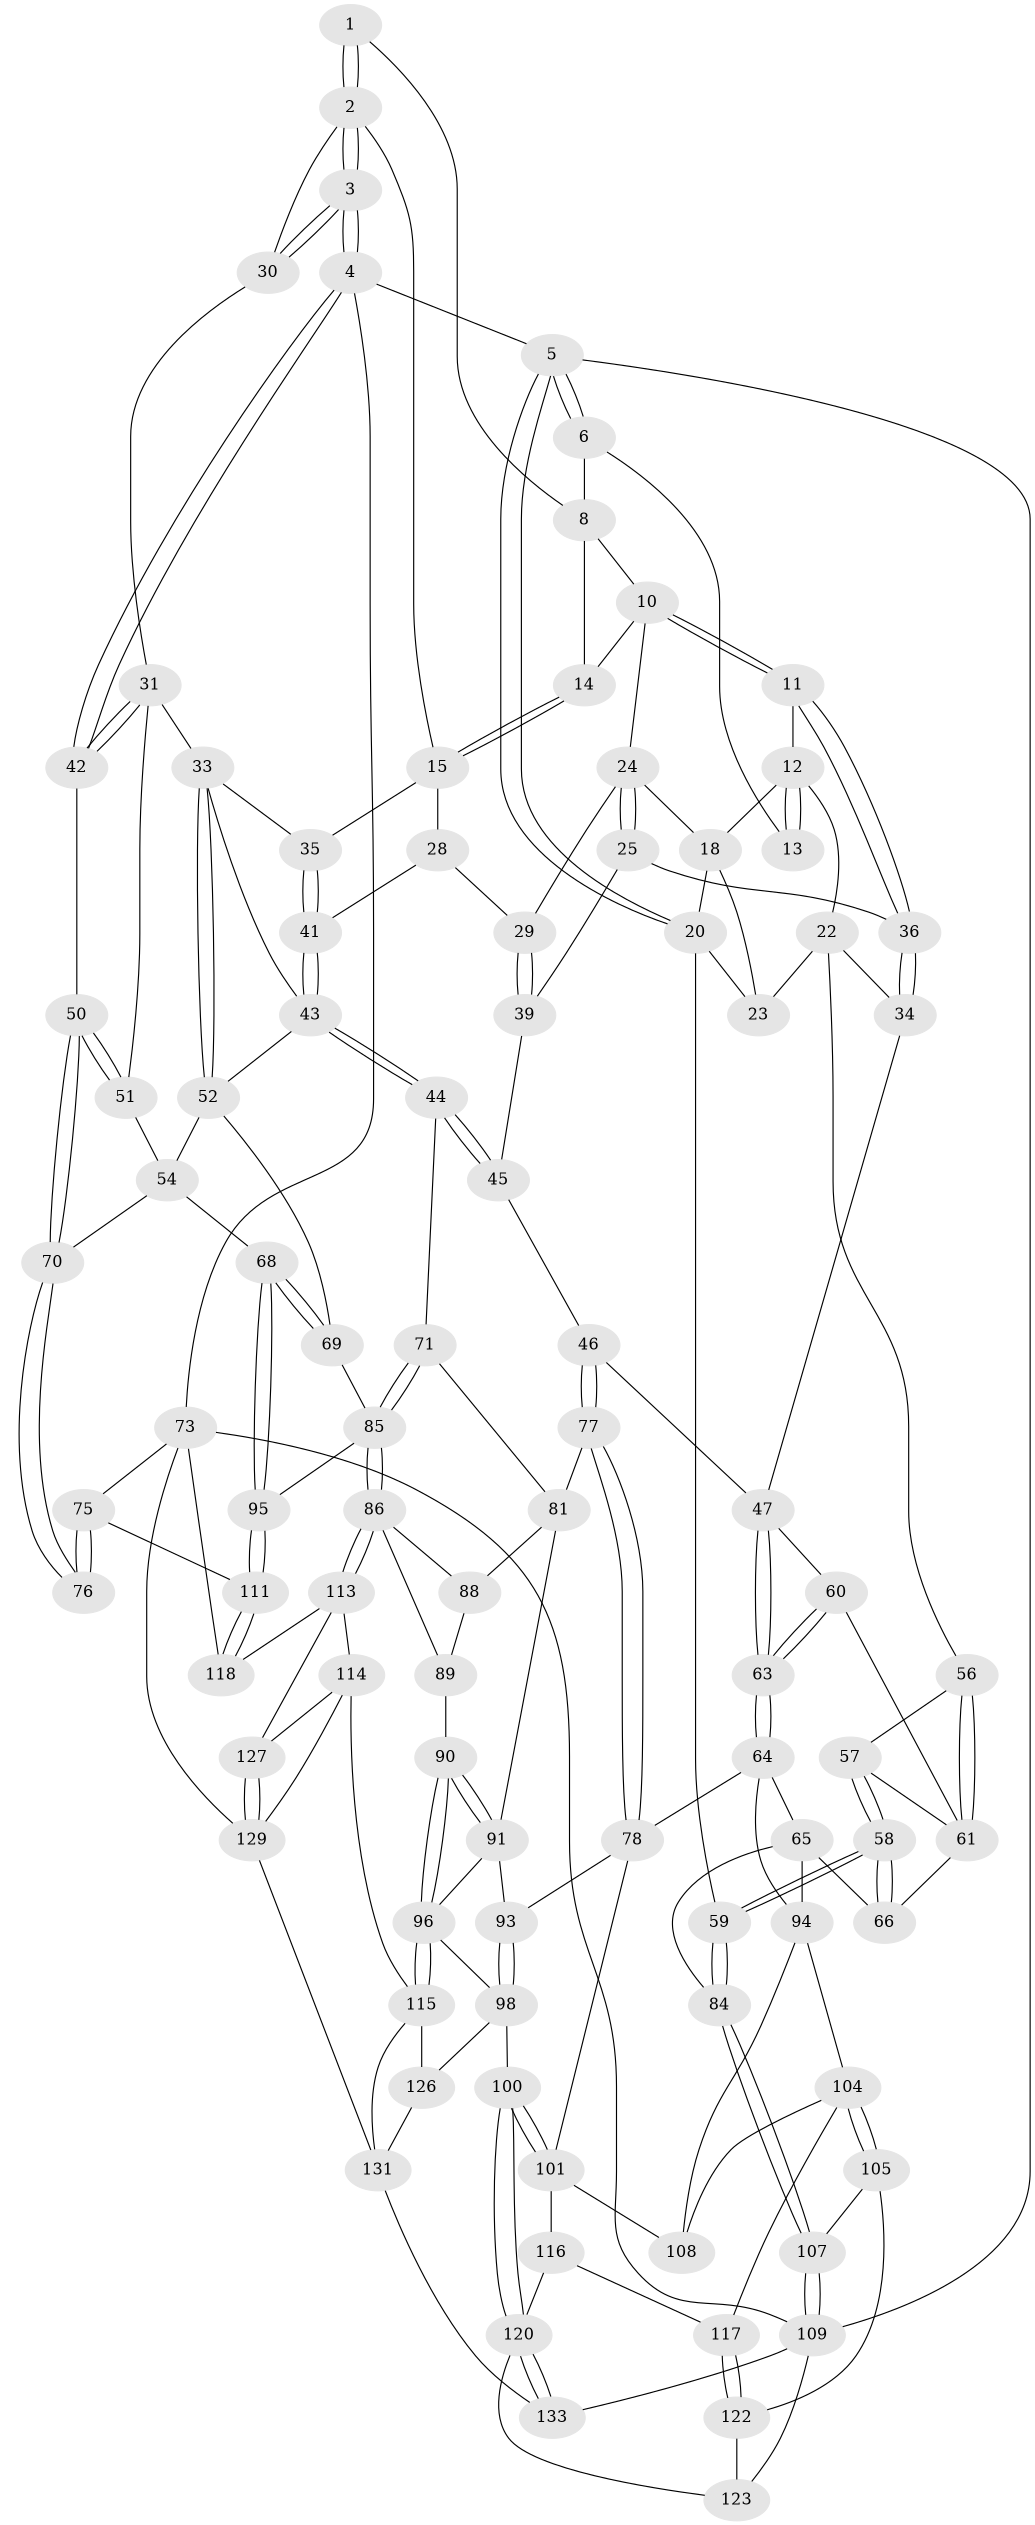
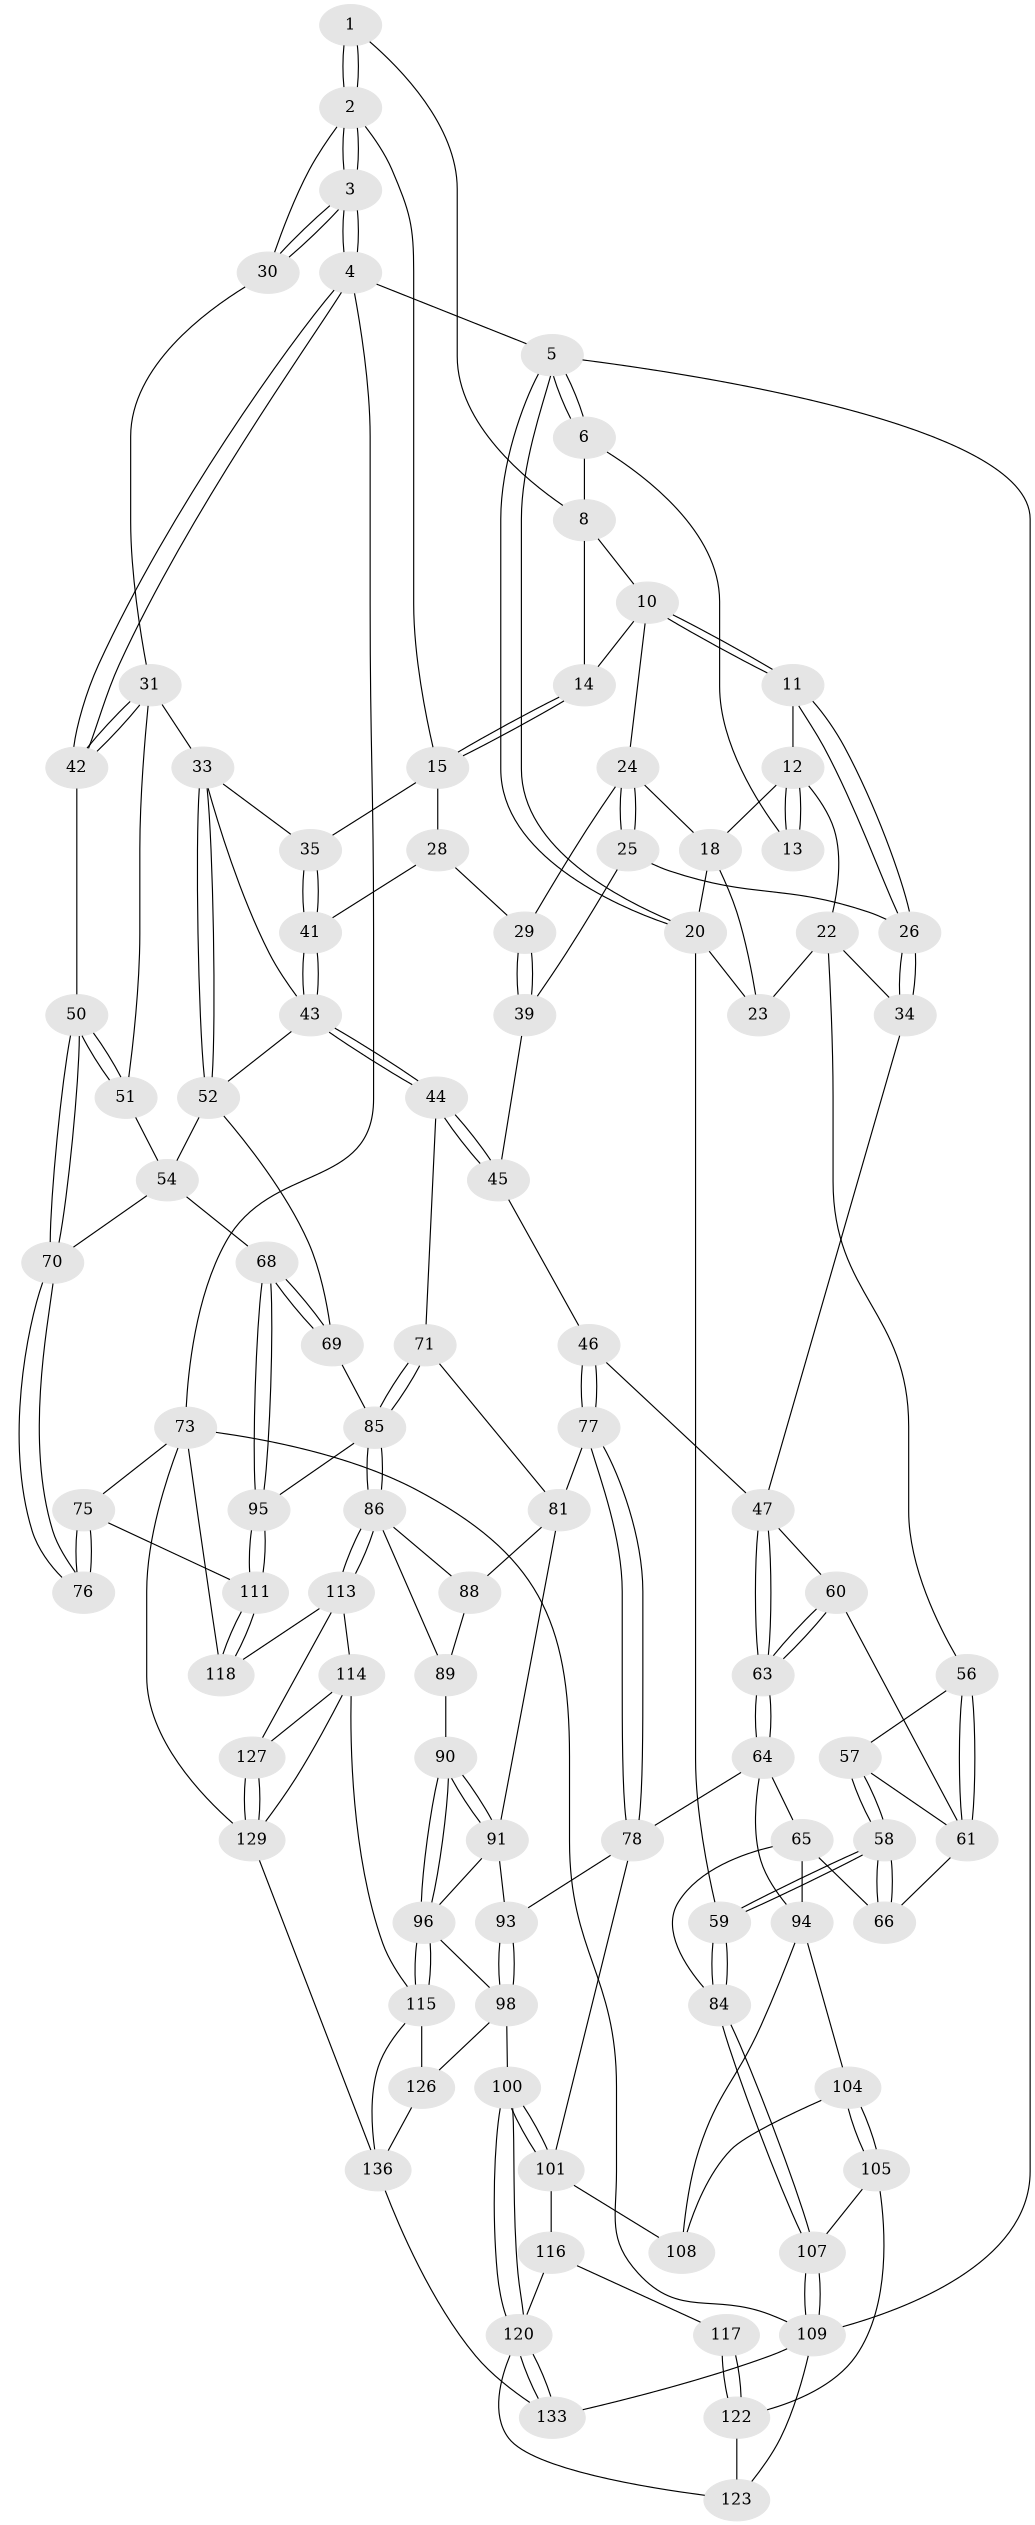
node "36": label "36" -> "26"
node "131": label "131" -> "136"
edge "104" -- "117": removed
